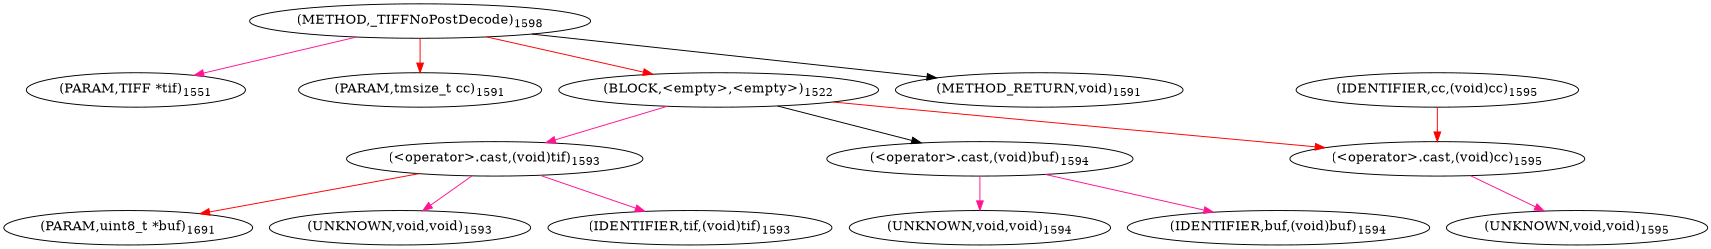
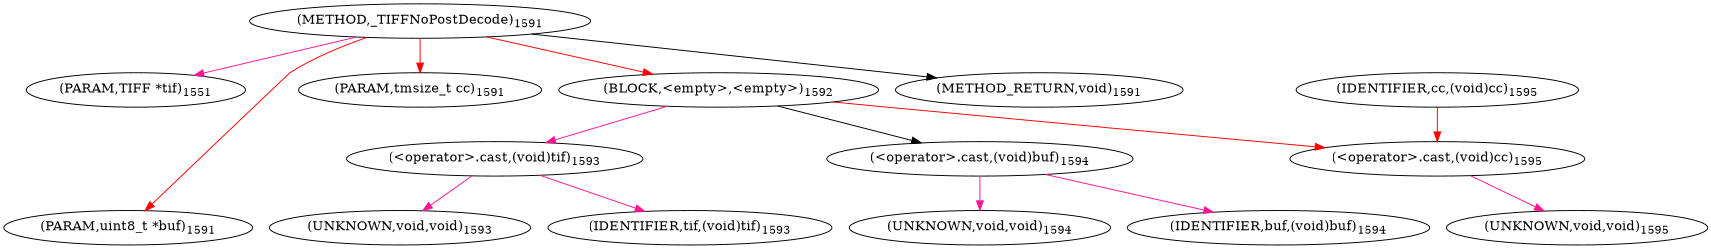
node "(METHOD,_TIFFNoPostDecode)": text "1598" -> "1591"
node "(BLOCK,<empty>,<empty>)": text "1522" -> "1592"
edge "(<operator>.cast,(void)tif)" -> "(PARAM,uint8_t *buf)": now "(METHOD,_TIFFNoPostDecode)" -> "(PARAM,uint8_t *buf)"
node "(PARAM,uint8_t *buf)": text "1691" -> "1591"
